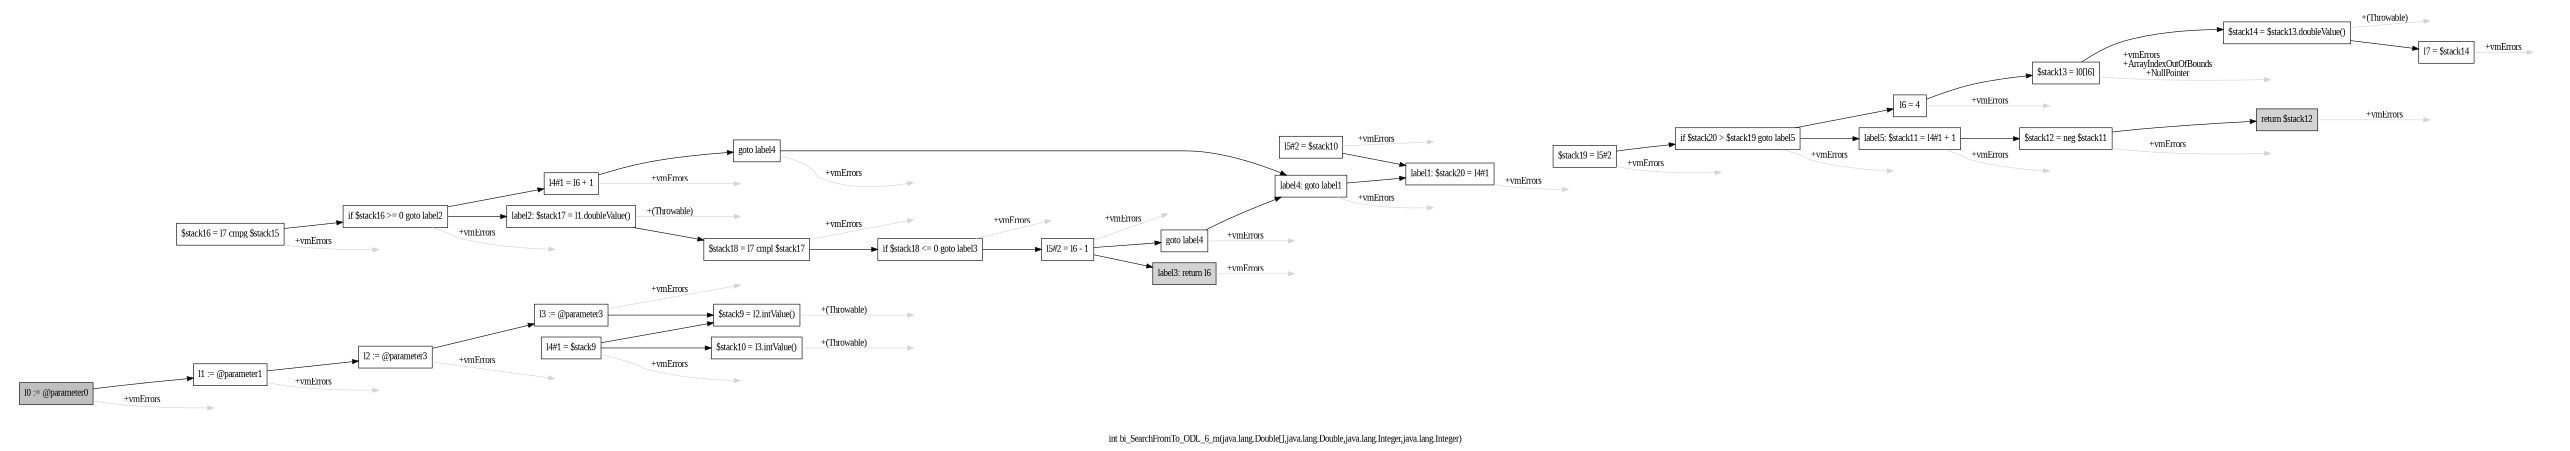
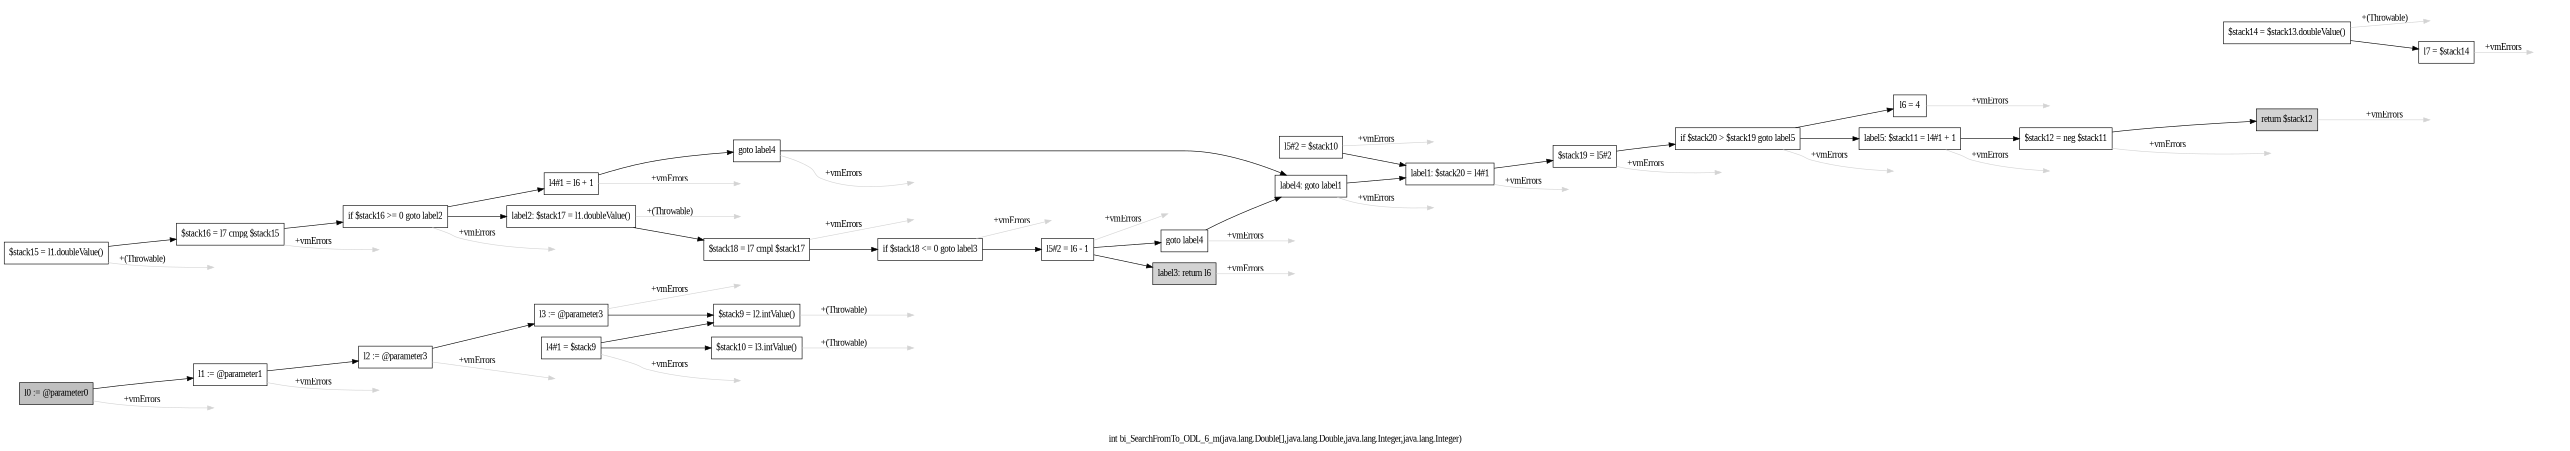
node "$stack13 = l0[l6]": removed
edge "label1: $stack20 = l4#1" -> "$stack19 = l5#2": added
node "$stack15 = l1.doubleValue()": added
